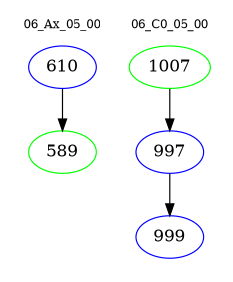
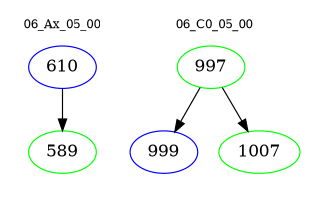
edge "1007" -> "997": reversed
node "997": color blue -> green
